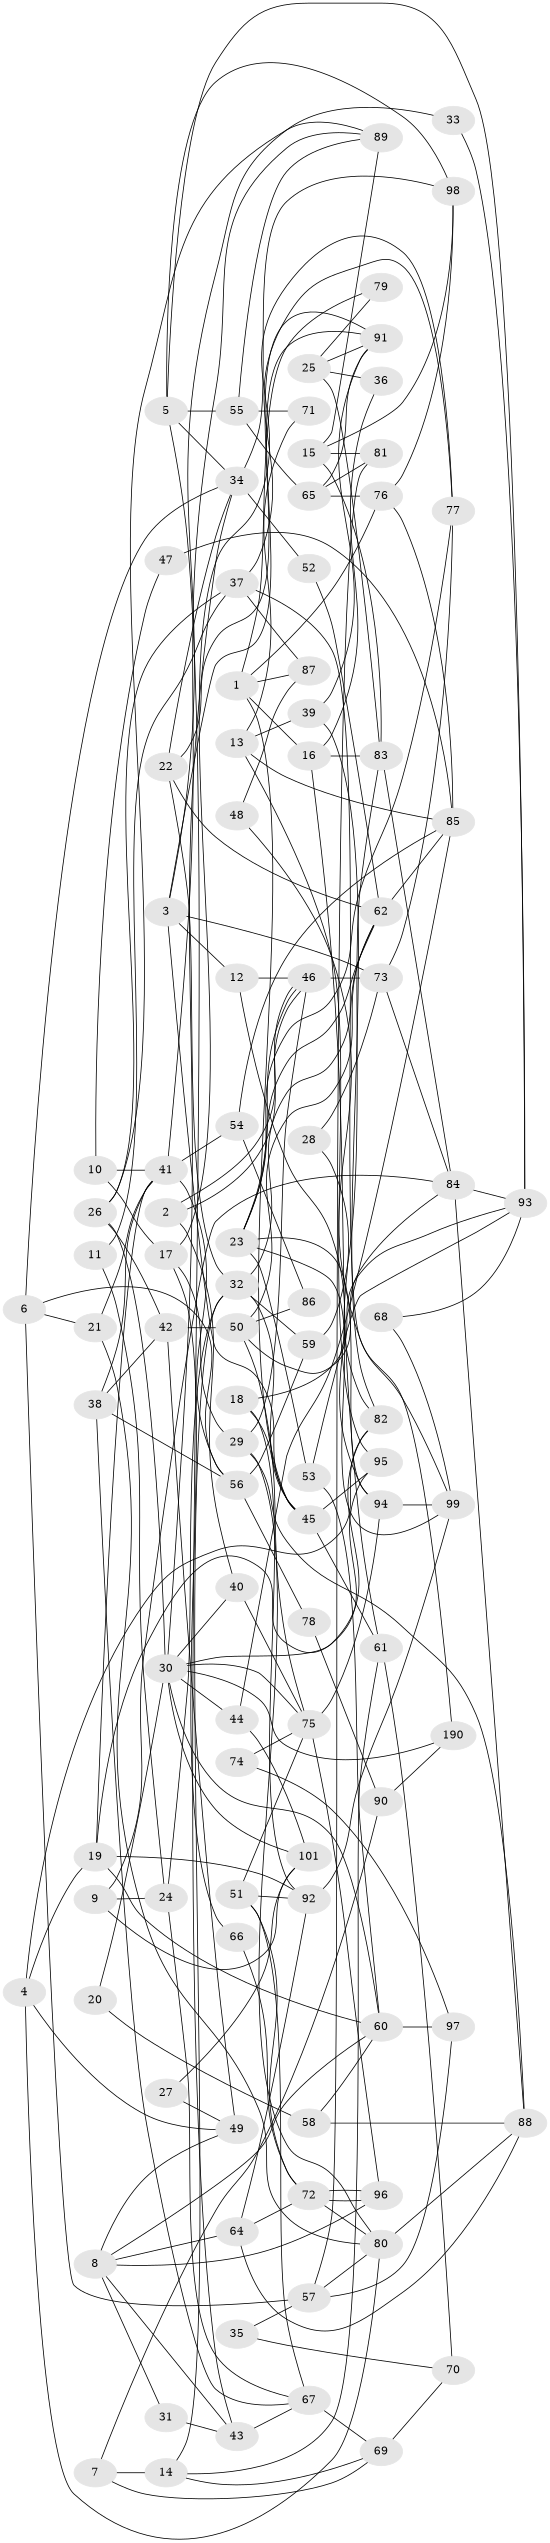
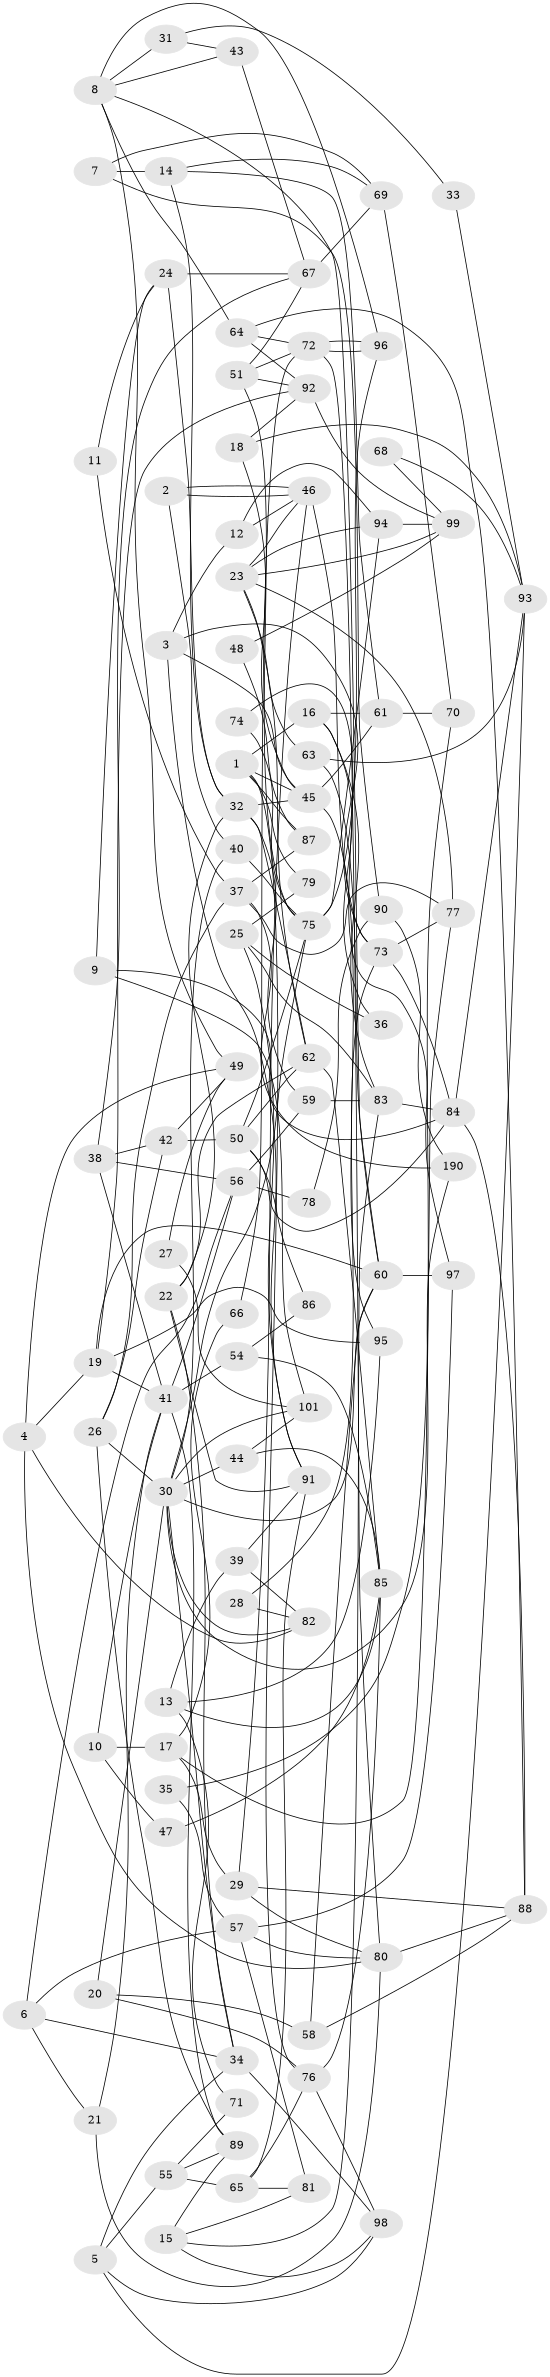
edge "33" -- "3": now "33" -- "31"
node "52": removed
edge "5" -- "43": removed
node "53": label "53" -> "63"
edge "20" -- "76": added
